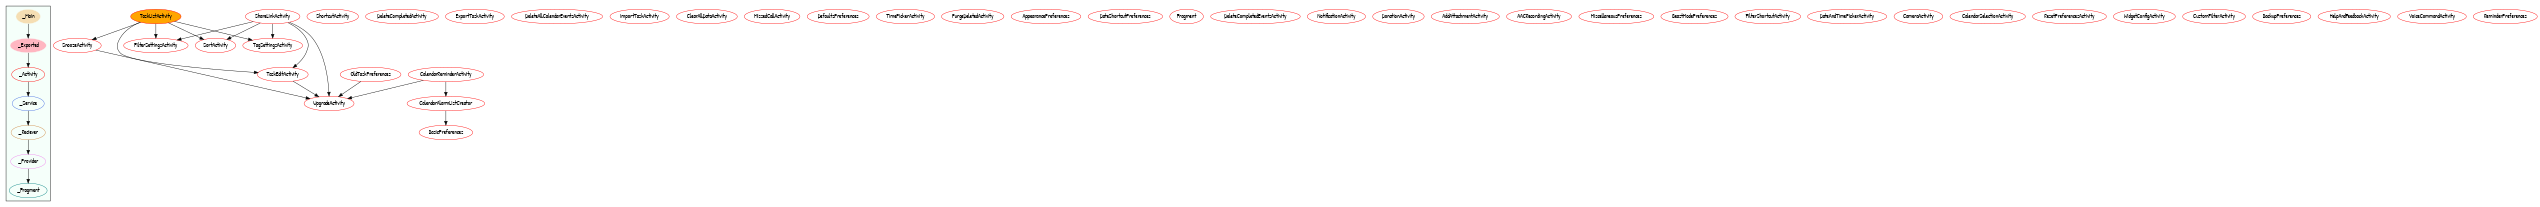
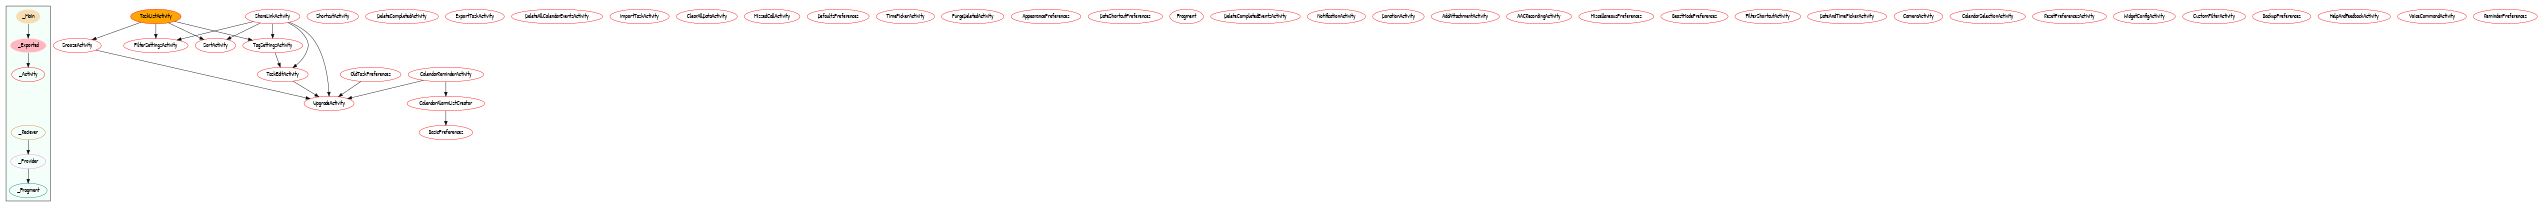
edge "TaskListActivity" -> "TaskEditActivity": now "TagSettingsActivity" -> "TaskEditActivity"
node "_Service": removed
